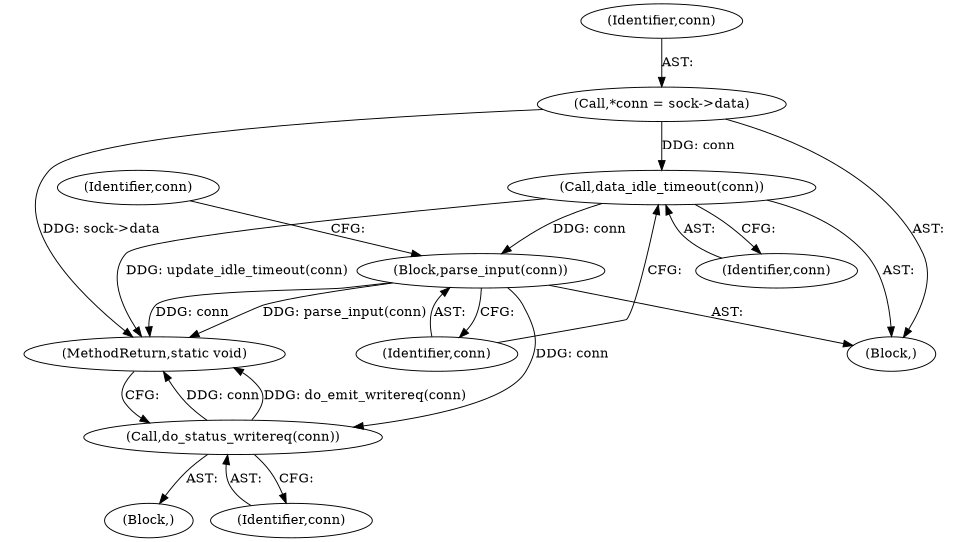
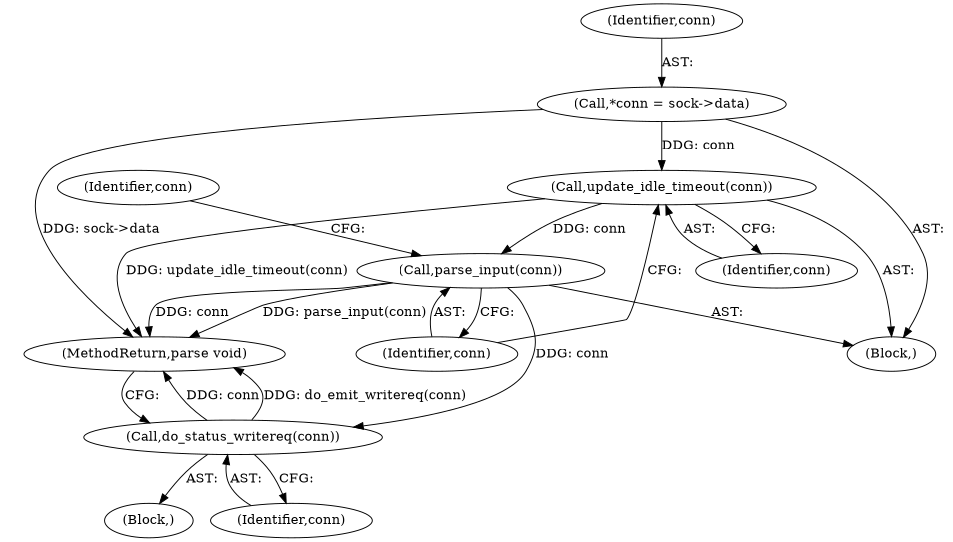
node "(Call,data_idle_timeout(conn))": label "(Call,data_idle_timeout(conn))" -> "(Call,update_idle_timeout(conn))"
node "(Block,parse_input(conn))": label "(Block,parse_input(conn))" -> "(Call,parse_input(conn))"
node "(MethodReturn,static void)": label "(MethodReturn,static void)" -> "(MethodReturn,parse void)"
